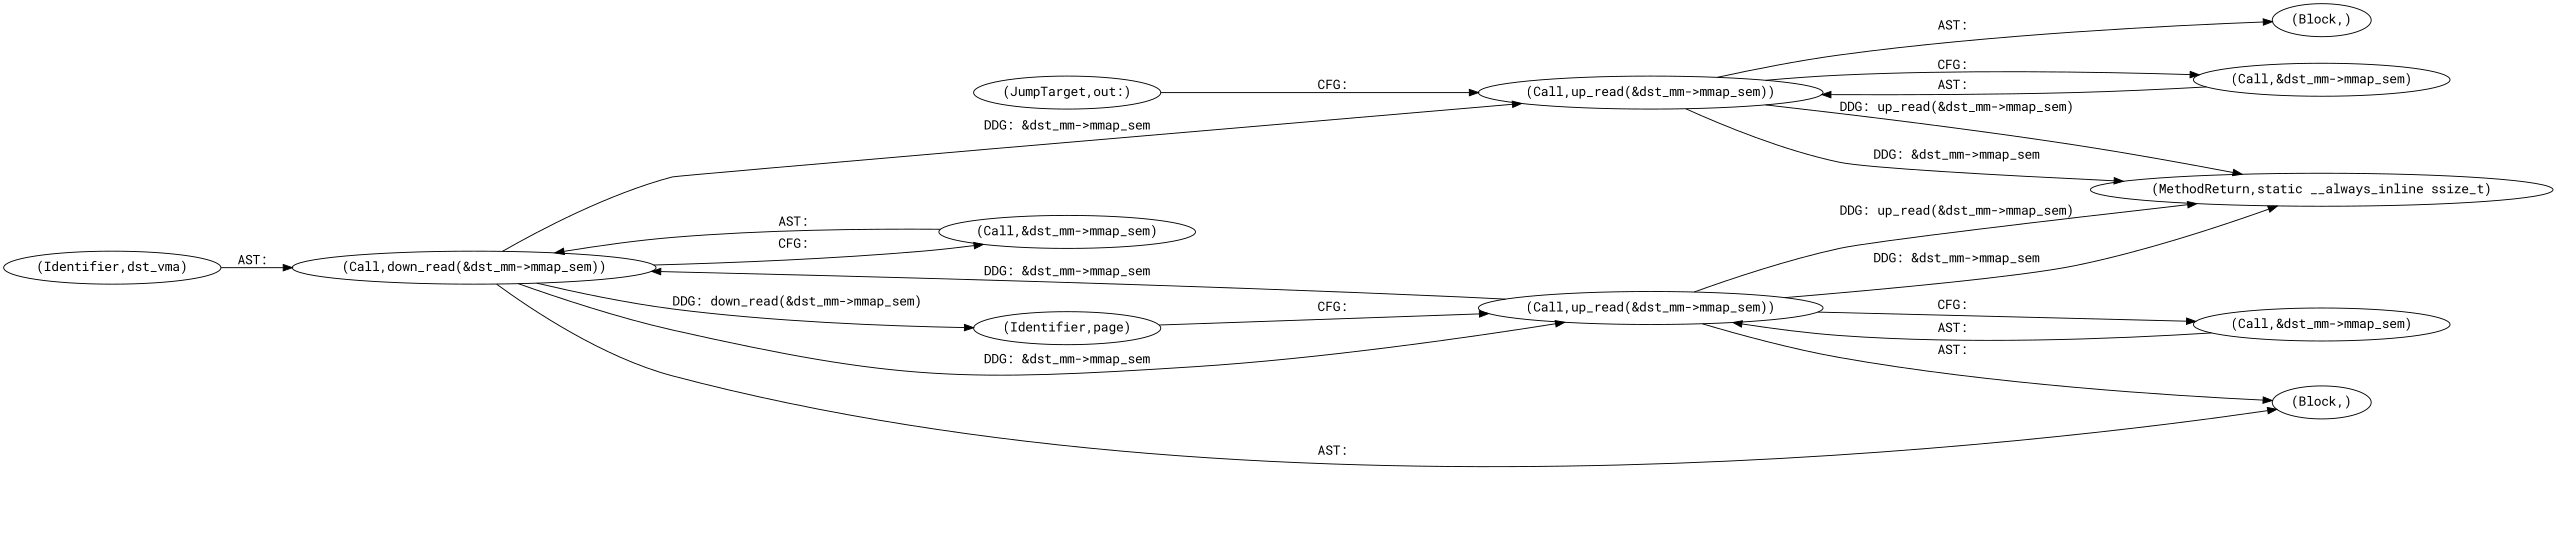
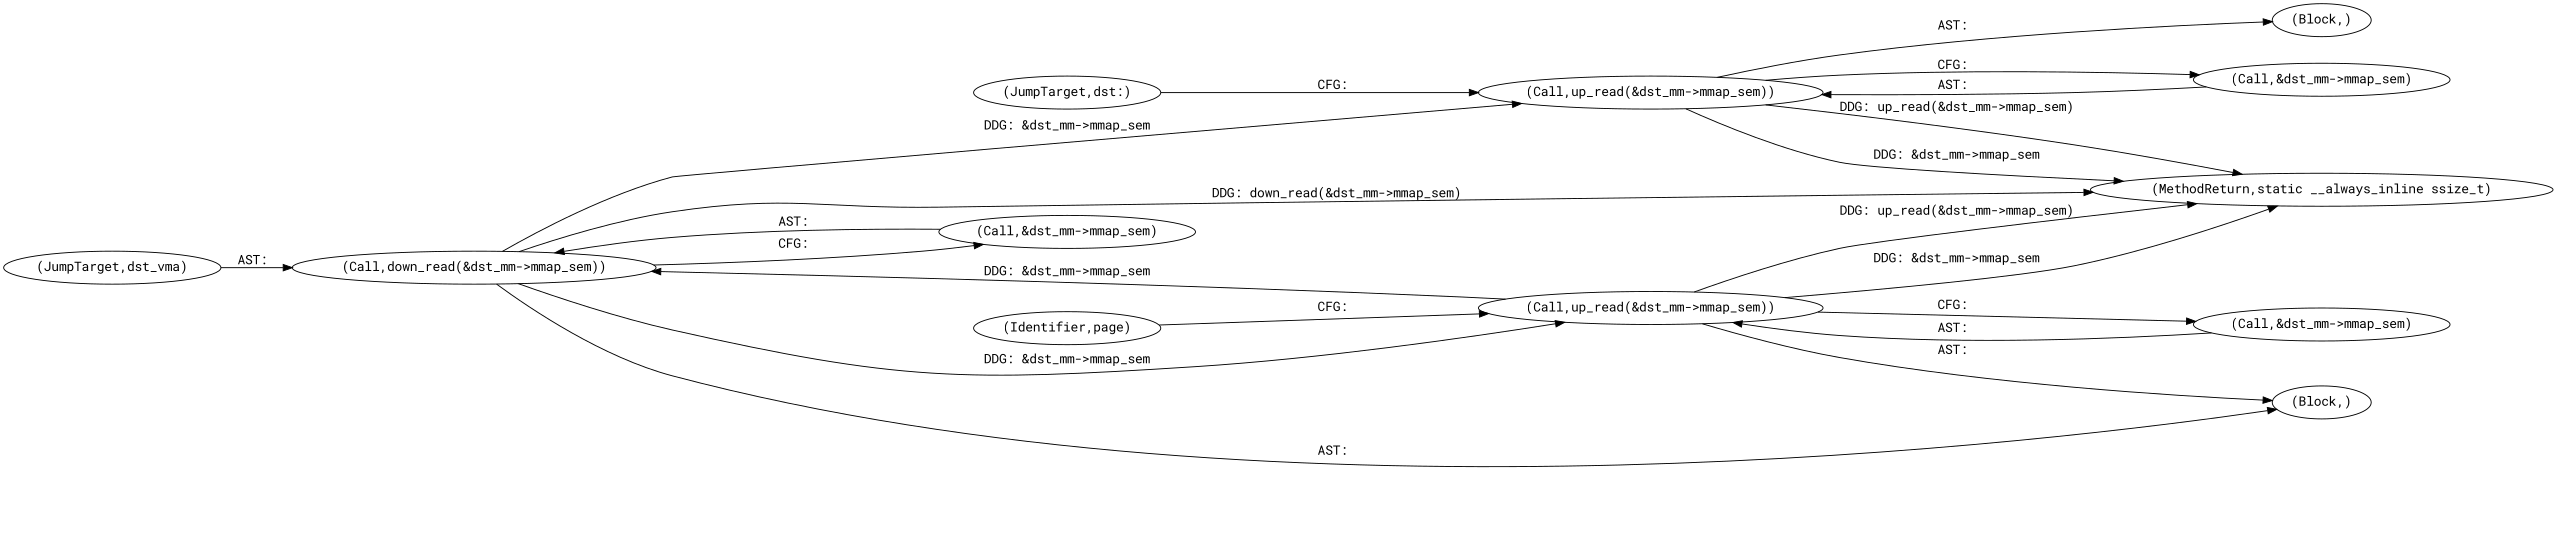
node "(JumpTarget,out:)": label "(JumpTarget,out:)" -> "(JumpTarget,dst:)"
node "(Identifier,dst_vma)": label "(Identifier,dst_vma)" -> "(JumpTarget,dst_vma)"
edge "(Call,down_read(&dst_mm->mmap_sem))" -> "(Identifier,page)": now "(Call,down_read(&dst_mm->mmap_sem))" -> "(MethodReturn,static __always_inline ssize_t)"
